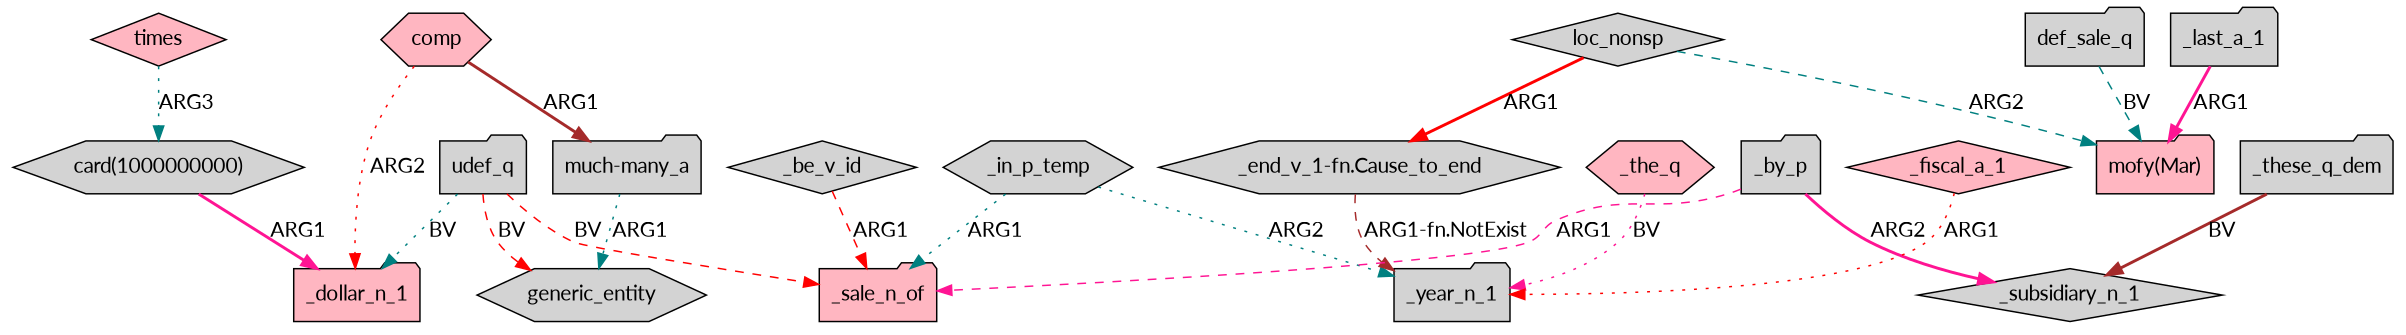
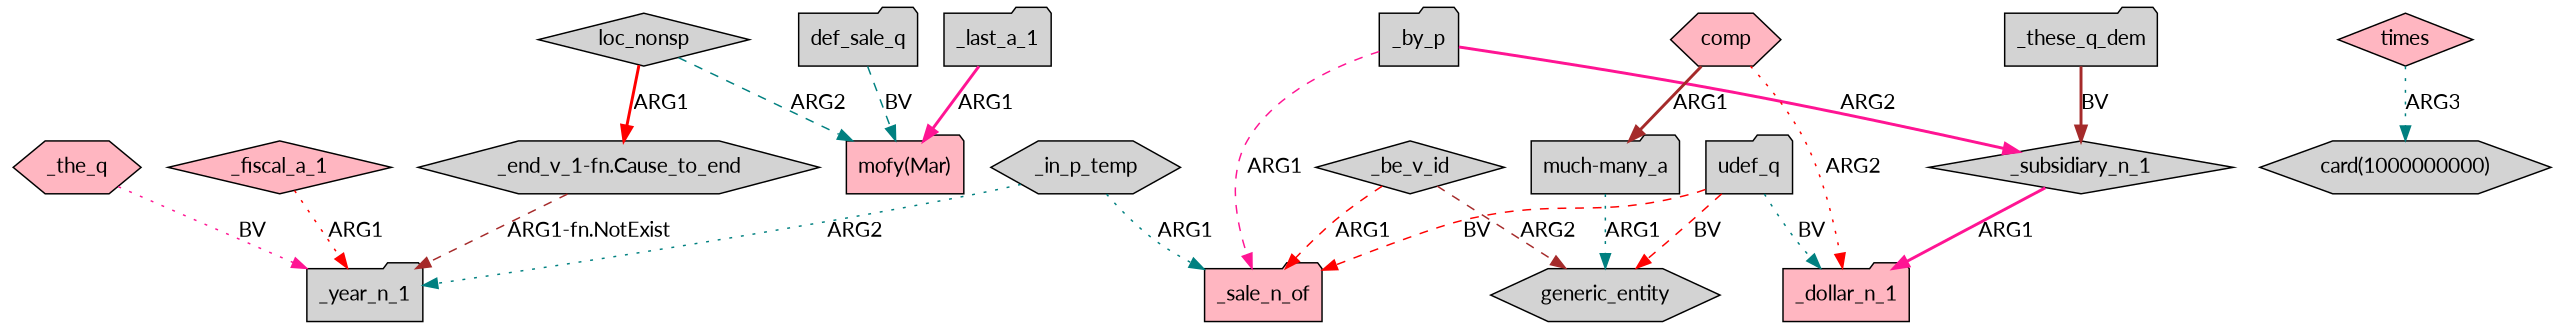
edge "_be_v_id" -> "generic_entity": added, label "ARG2"
edge "card(1000000000)" -> "_dollar_n_1": now "_subsidiary_n_1" -> "_dollar_n_1"
